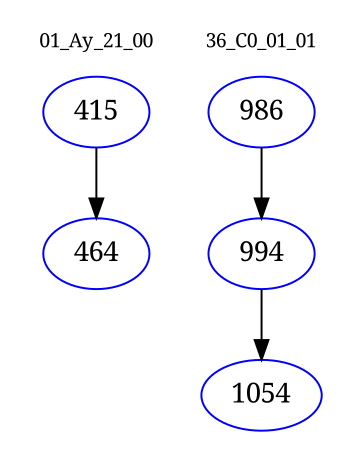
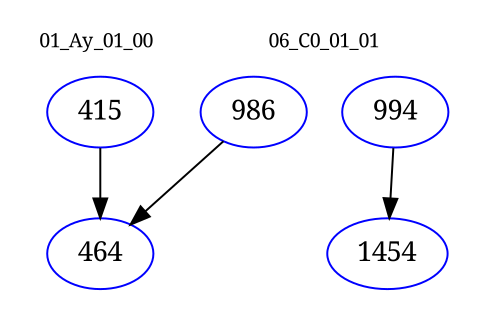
cluster "01_Ay_21_00": label "01_Ay_21_00" -> "01_Ay_01_00"
cluster "36_C0_01_01": label "36_C0_01_01" -> "06_C0_01_01"
edge "986" -> "994": now "986" -> "464"
node "1054": label "1054" -> "1454"
